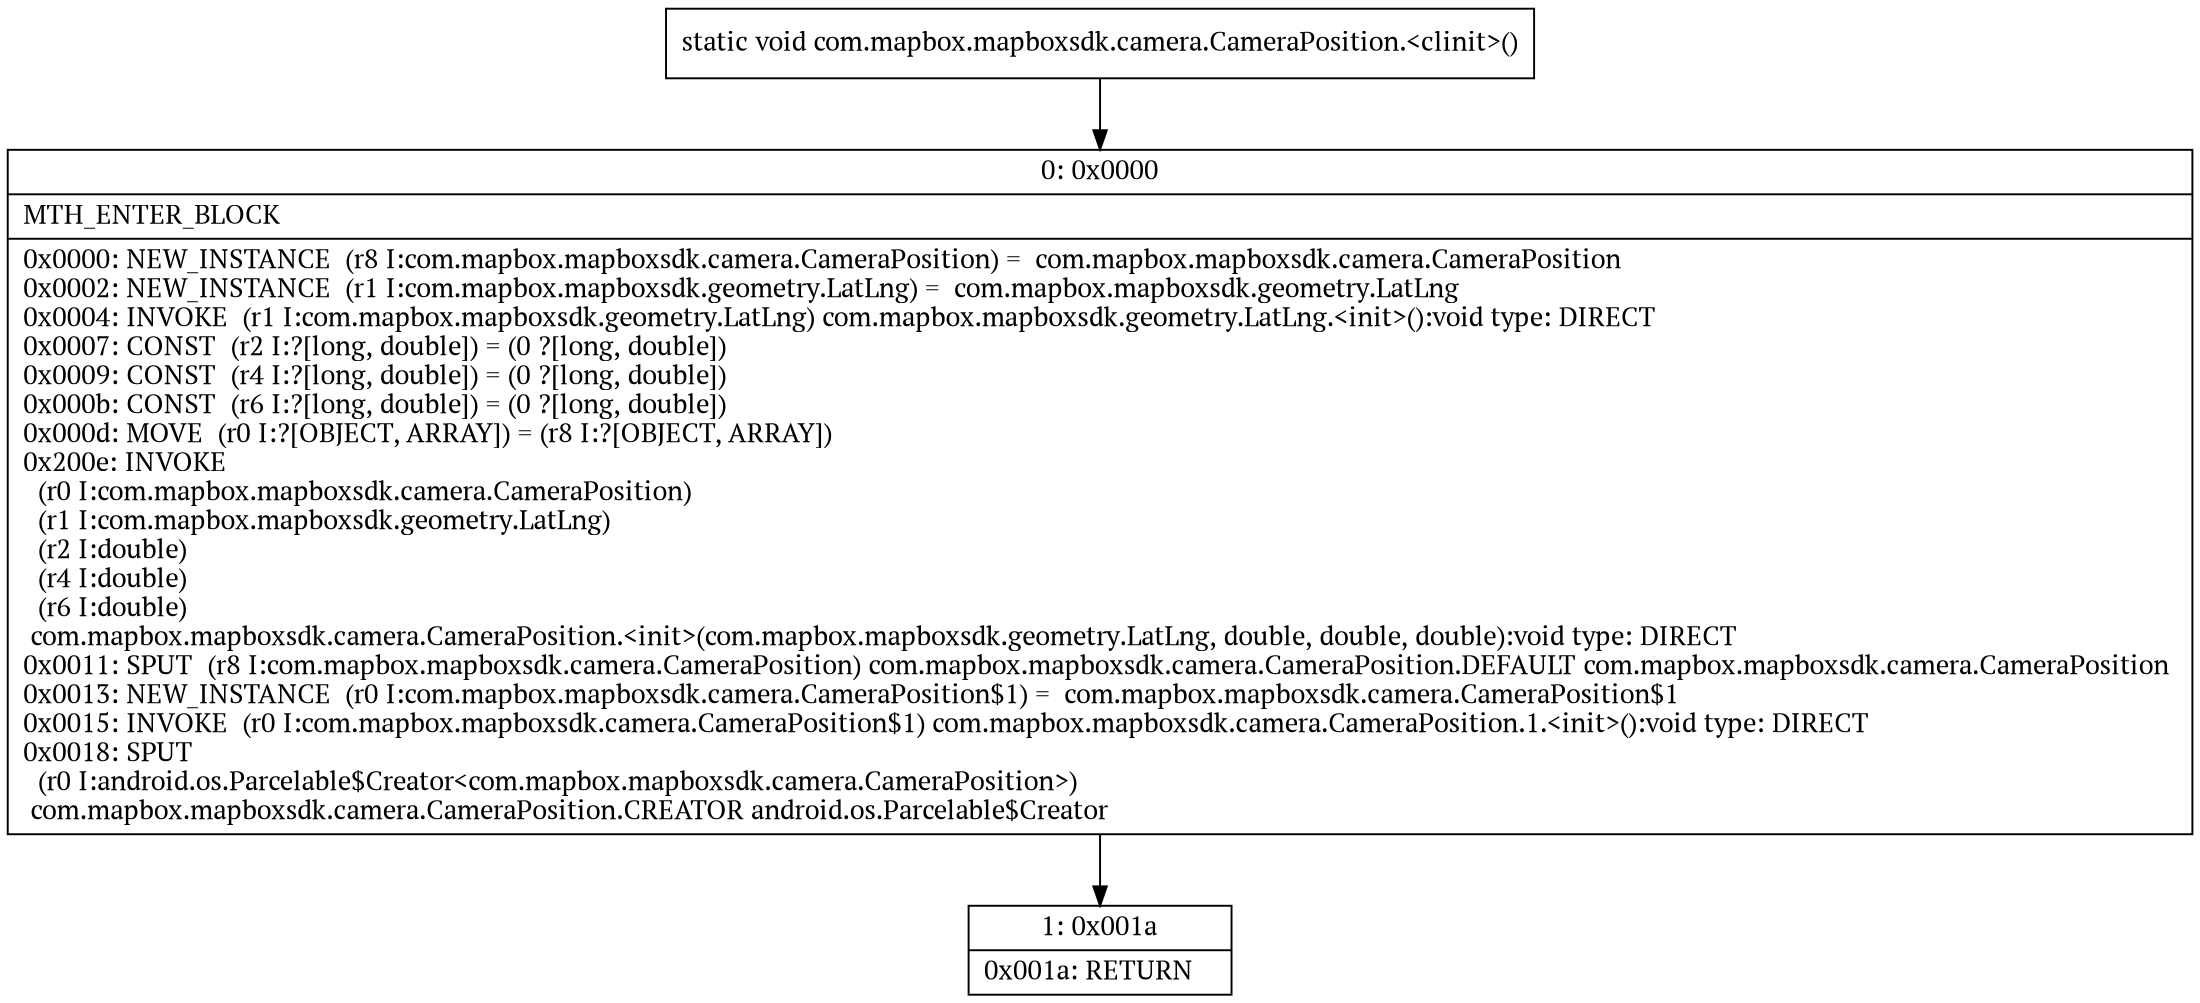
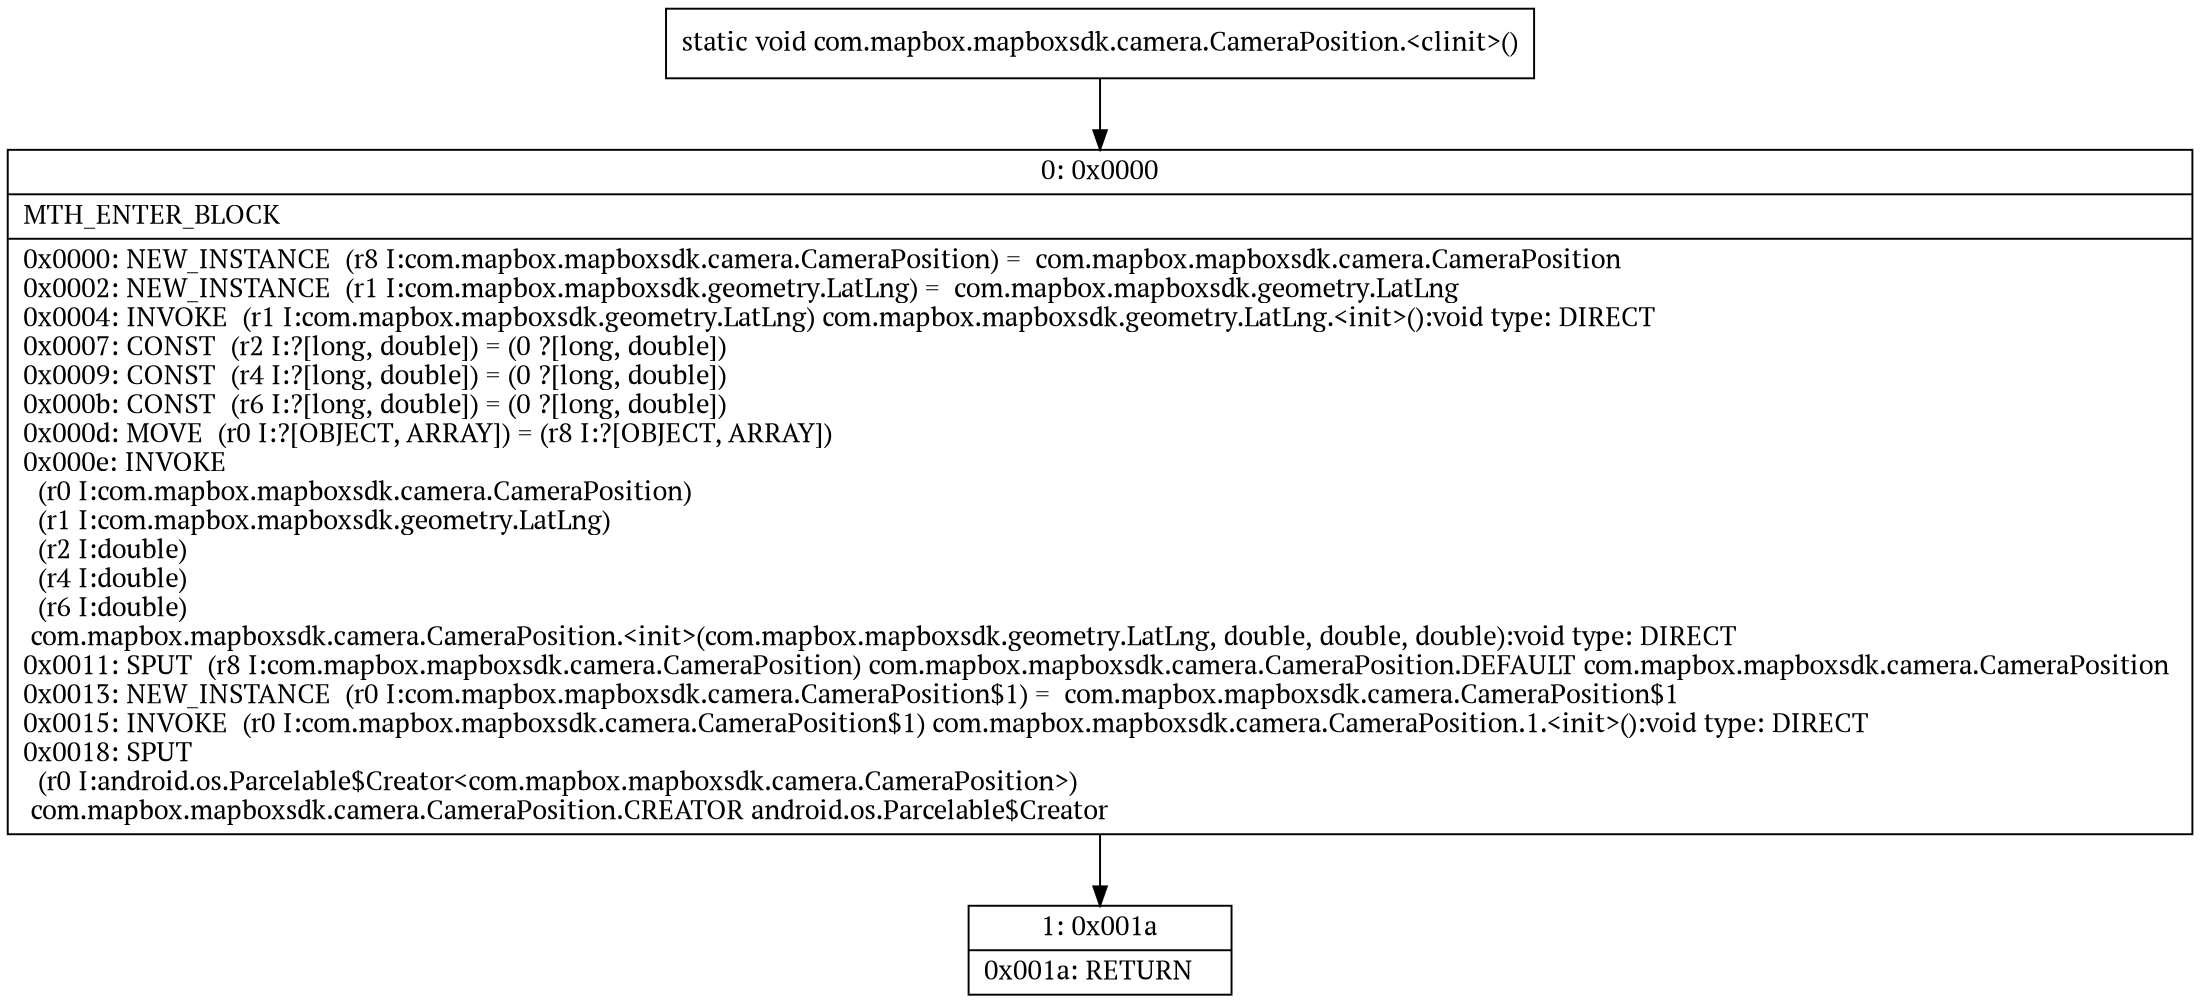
node "0: 0x0000": text "0x200e: INVOKE" -> "0x000e: INVOKE"
